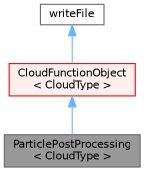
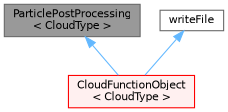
edge "ParticlePostProcessing < CloudType >" -> "CloudFunctionObject < CloudType >": reversed
